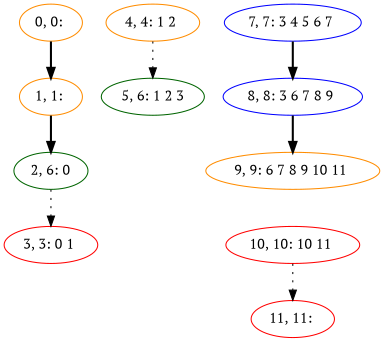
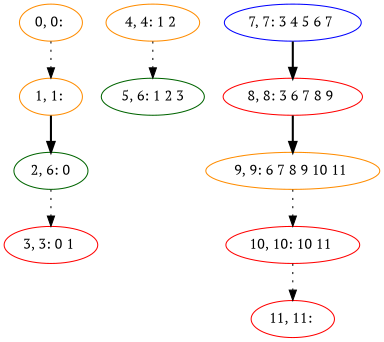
edge "0, 0:" -> "1, 1:": style bold -> dotted
node "8, 8: 3 6 7 8 9": color blue -> red
edge "9, 9: 6 7 8 9 10 11" -> "10, 10: 10 11": added
